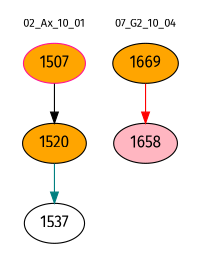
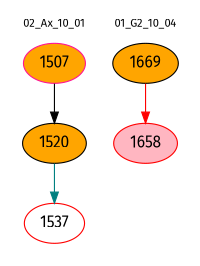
cluster "07_G2_10_04": label "07_G2_10_04" -> "01_G2_10_04"
node "1658": color black -> red
node "1537": color black -> red
